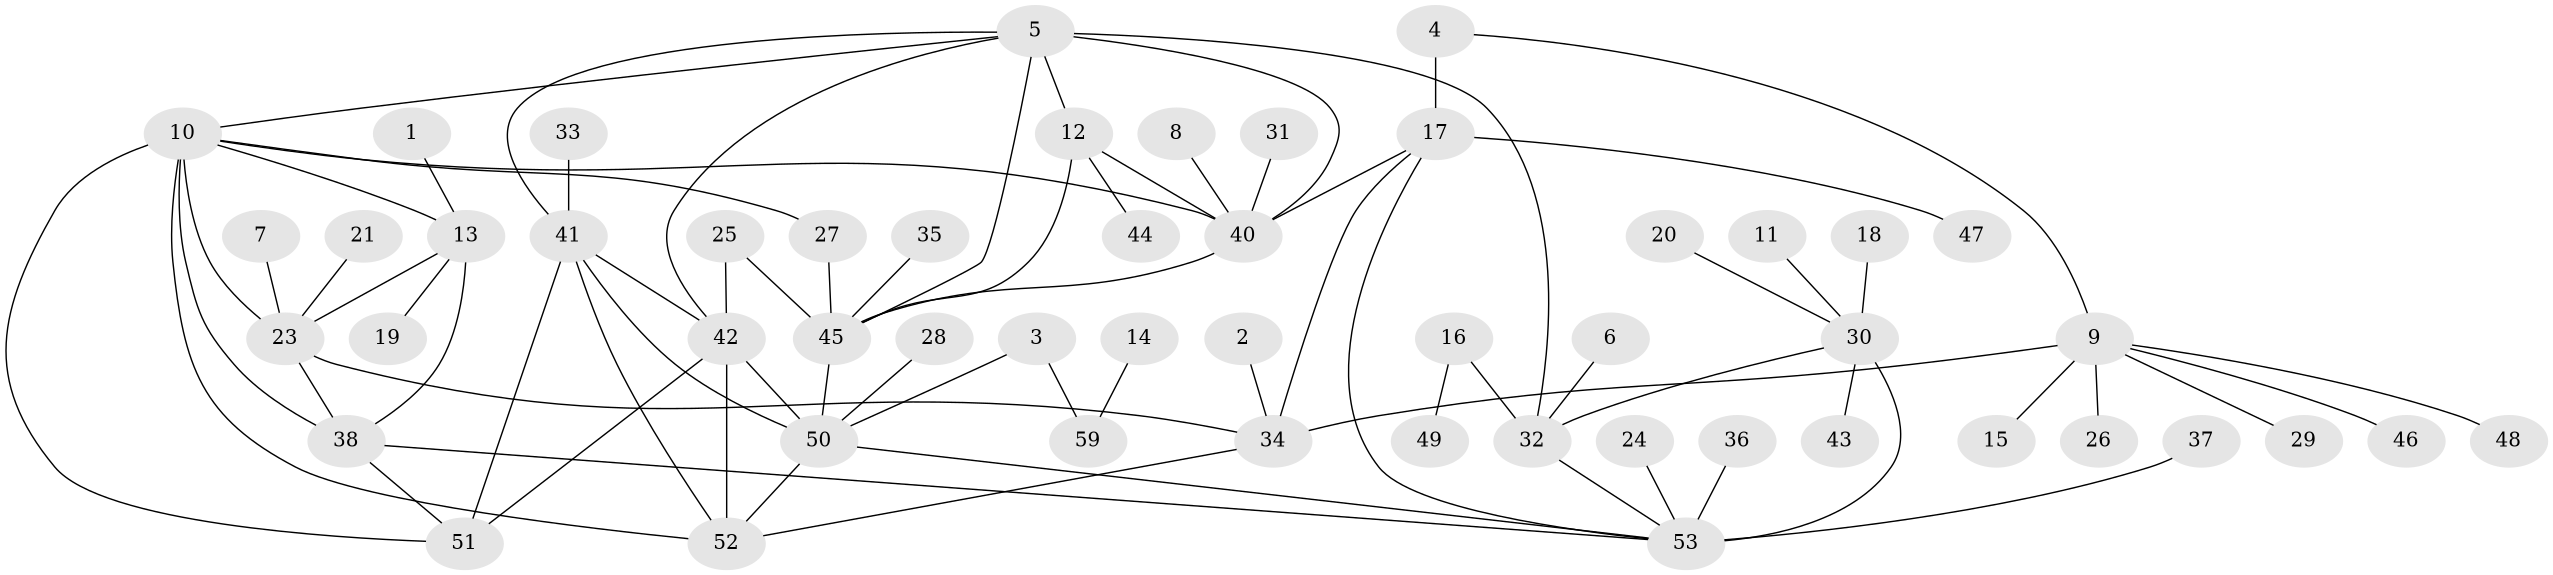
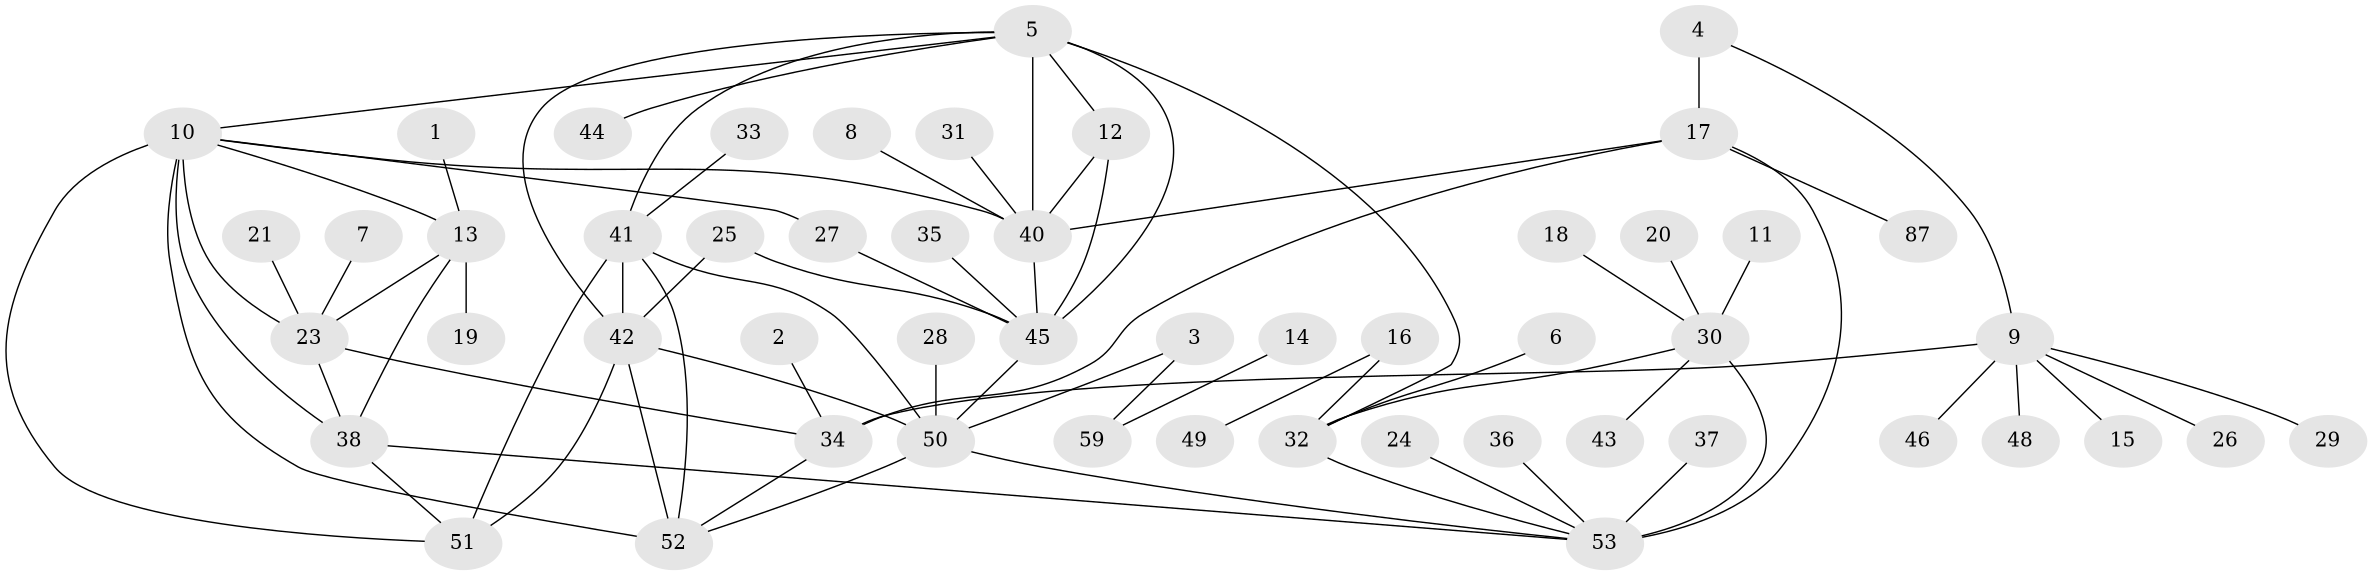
edge "12" -- "44": now "5" -- "44"
node "47": label "47" -> "87"
